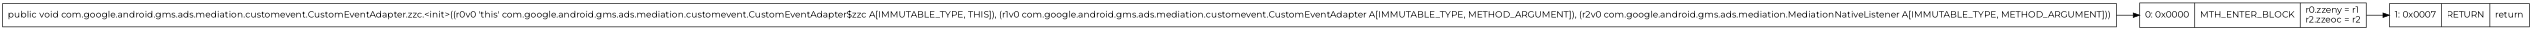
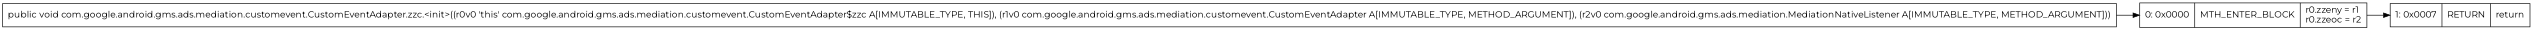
node "0: 0x0000": text "r2.zzeoc = r2" -> "r0.zzeoc = r2"
